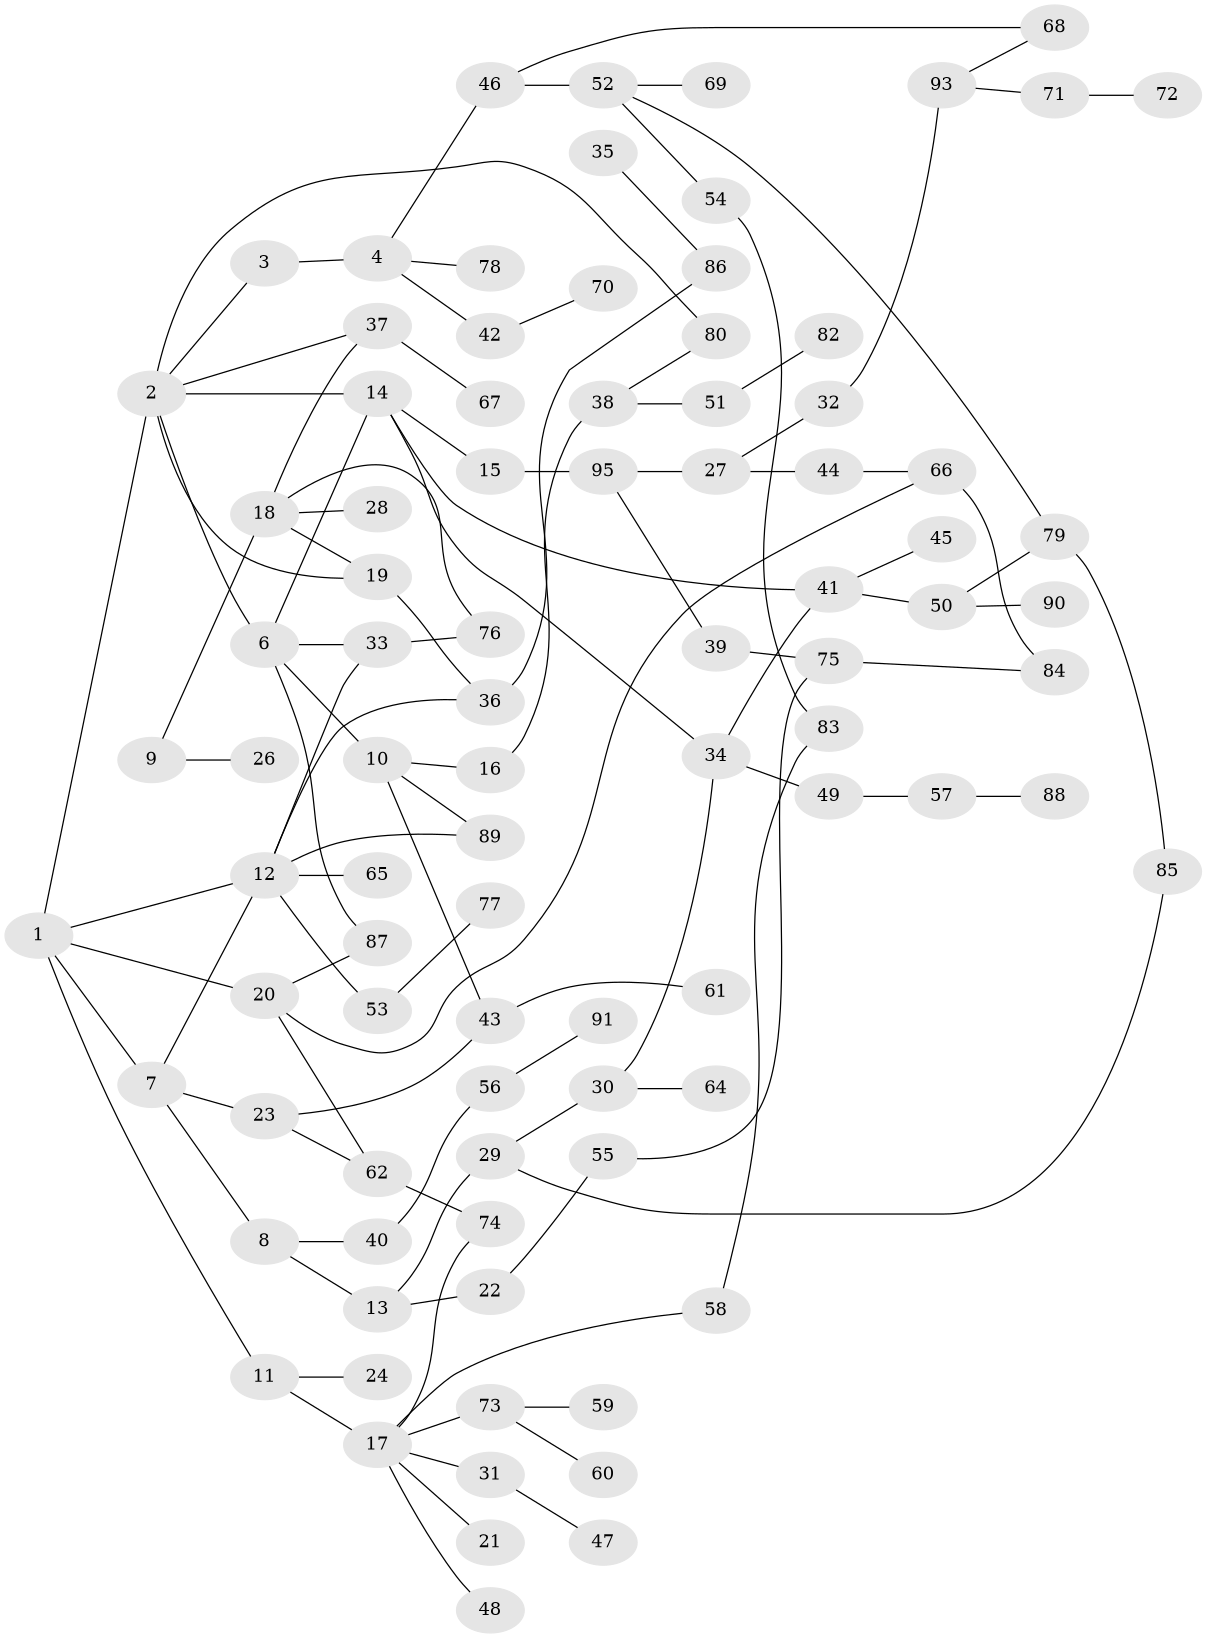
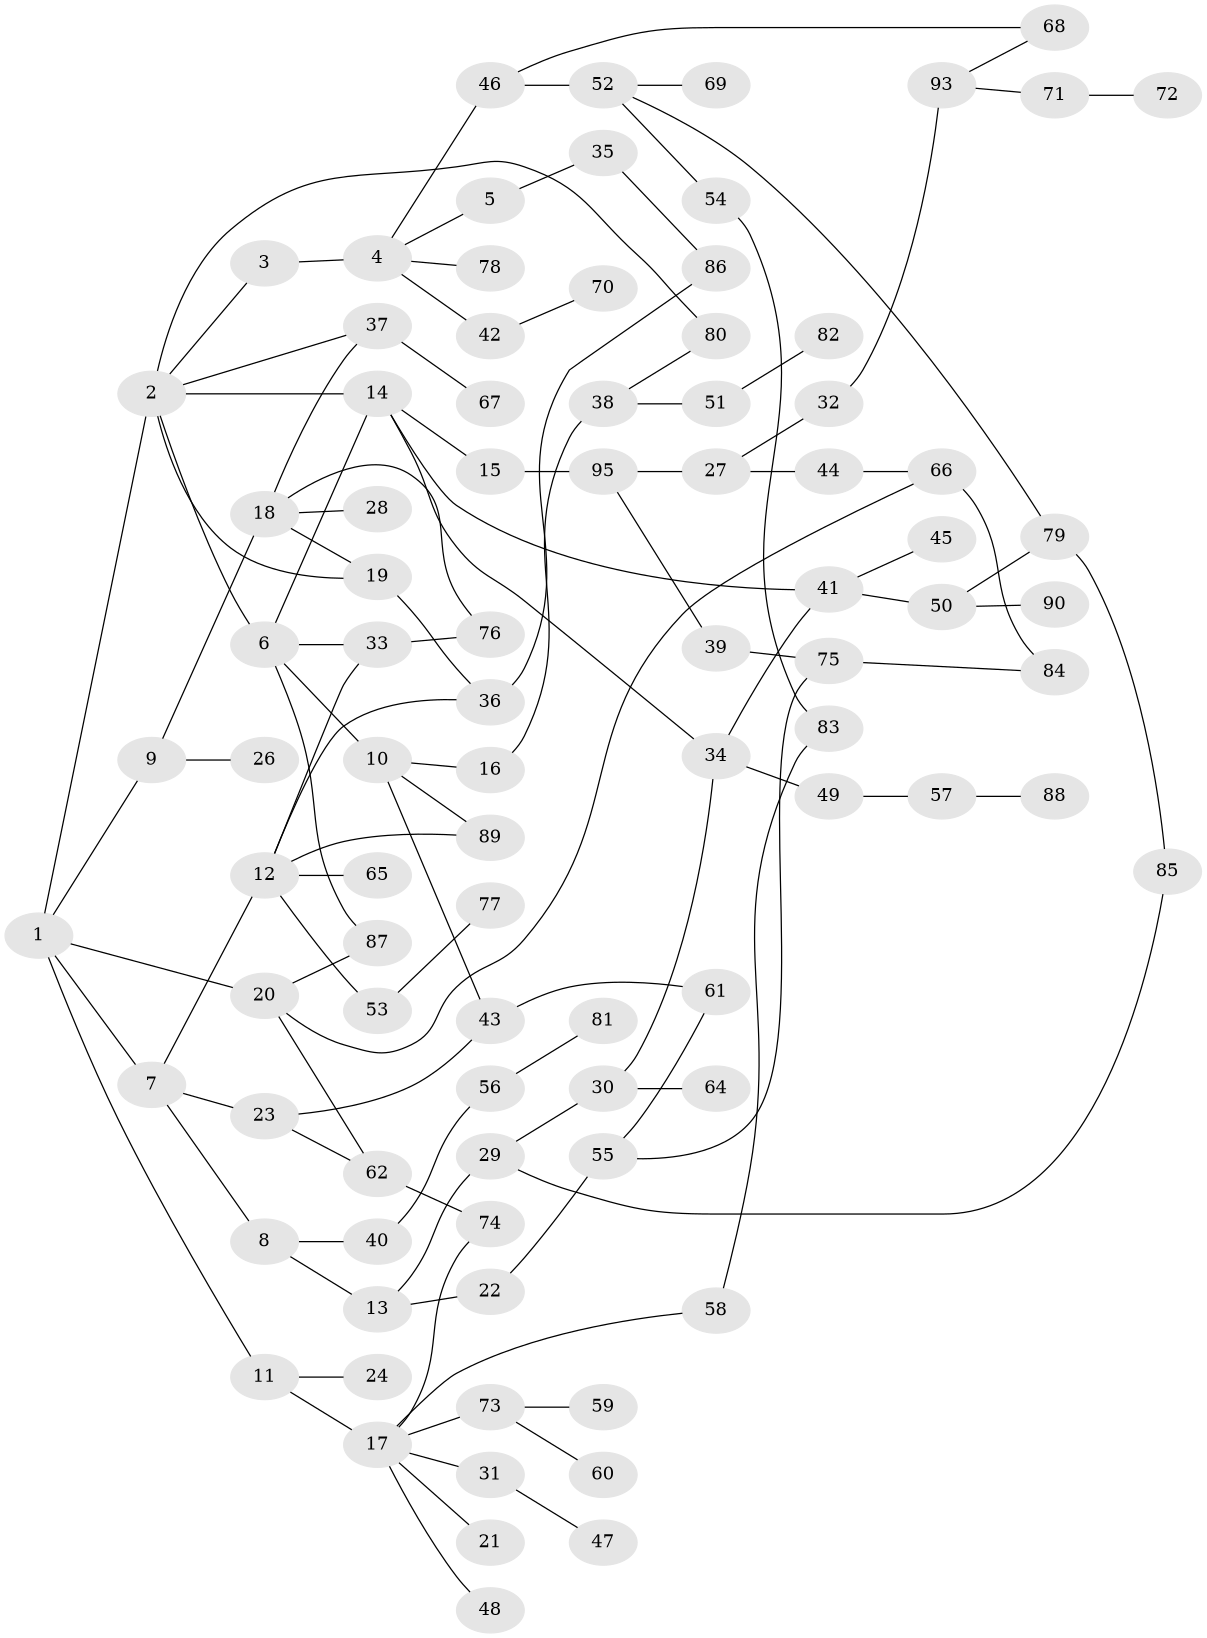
node "5": added
edge "12" -- "1": now "9" -- "1"
node "91": label "91" -> "81"
edge "61" -- "55": added
